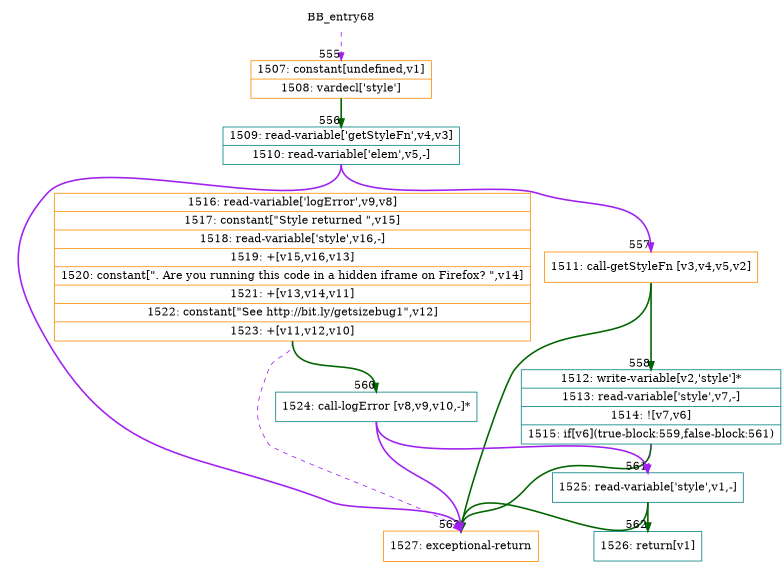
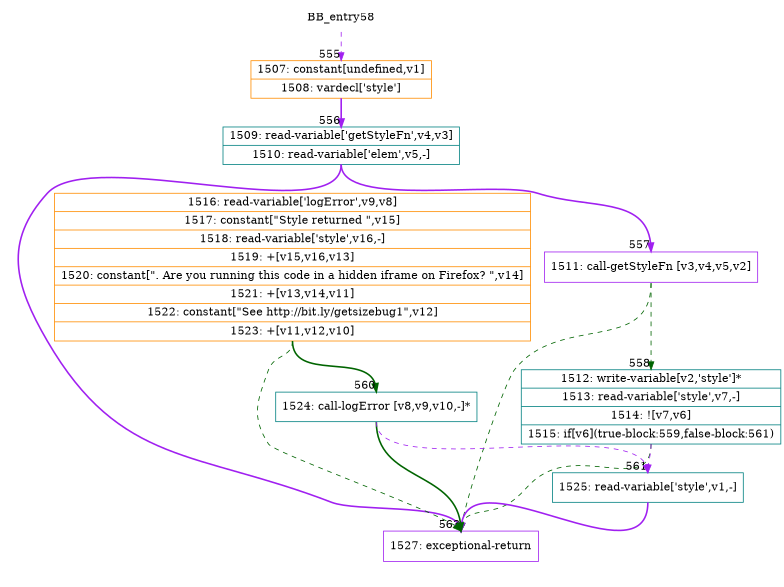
node "BB_entry68": label "BB_entry68" -> "BB_entry58"
edge "1507: constant[undefined,v1]" -> "1509: read-variable['getStyleFn',v4,v3]": color darkgreen -> purple
node "1511: call-getStyleFn [v3,v4,v5,v2]": color darkorange -> purple
edge "1511: call-getStyleFn [v3,v4,v5,v2]" -> "1512: write-variable[v2,'style']*": style bold -> dashed
edge "1511: call-getStyleFn [v3,v4,v5,v2]" -> "1527: exceptional-return": style bold -> dashed
edge "1524: call-logError [v8,v9,v10,-]*" -> "1525: read-variable['style',v1,-]": style bold -> dashed
edge "1516: read-variable['logError',v9,v8]" -> "1527: exceptional-return": color purple -> darkgreen
edge "1512: write-variable[v2,'style']*" -> "1527: exceptional-return": style bold -> dashed
edge "1524: call-logError [v8,v9,v10,-]*" -> "1527: exceptional-return": color purple -> darkgreen
edge "1525: read-variable['style',v1,-]" -> "1527: exceptional-return": color darkgreen -> purple
node "1527: exceptional-return": color darkorange -> purple
node "1526: return[v1]": removed
